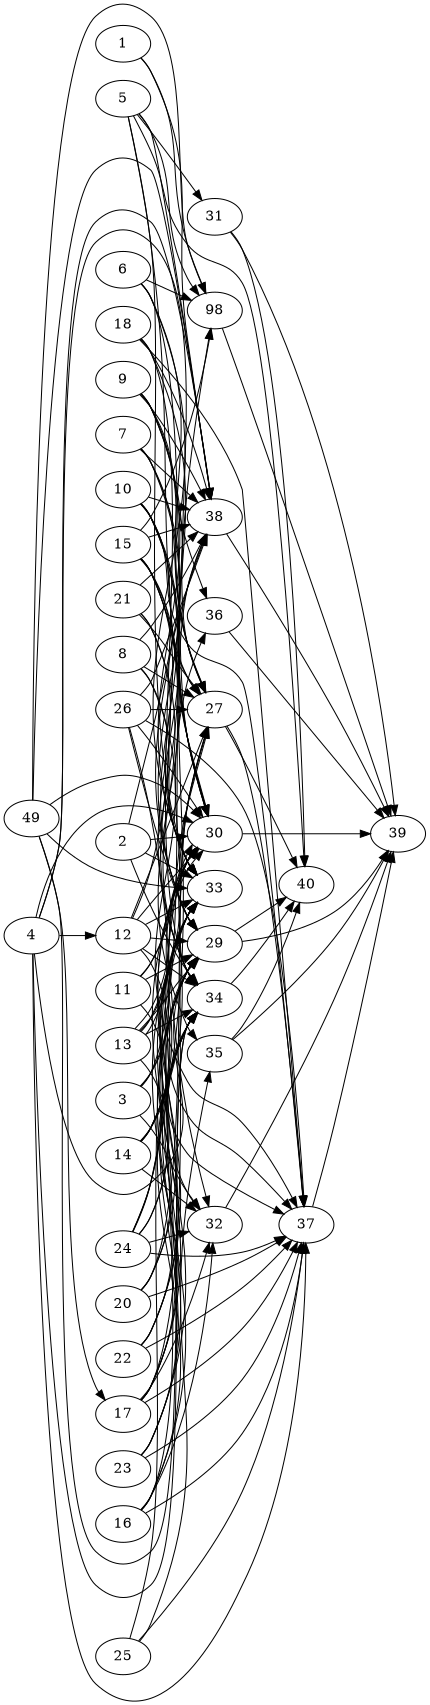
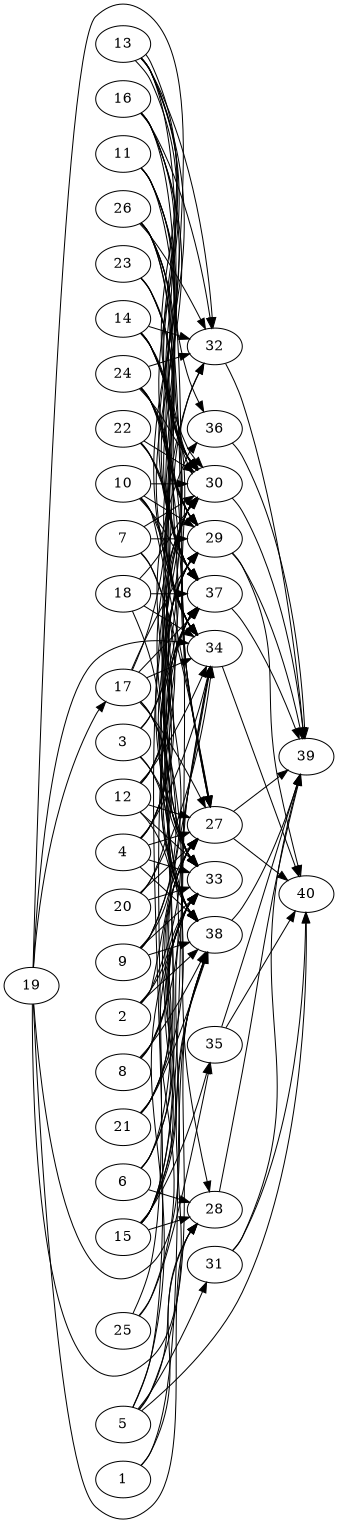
node "98": label "98" -> "28"
edge "17" -> "38": added
node "49": label "49" -> "19"
edge "4" -> "12": now "4" -> "33"
edge "27" -> "37": now "27" -> "39"
edge "23" -> "29": removed
